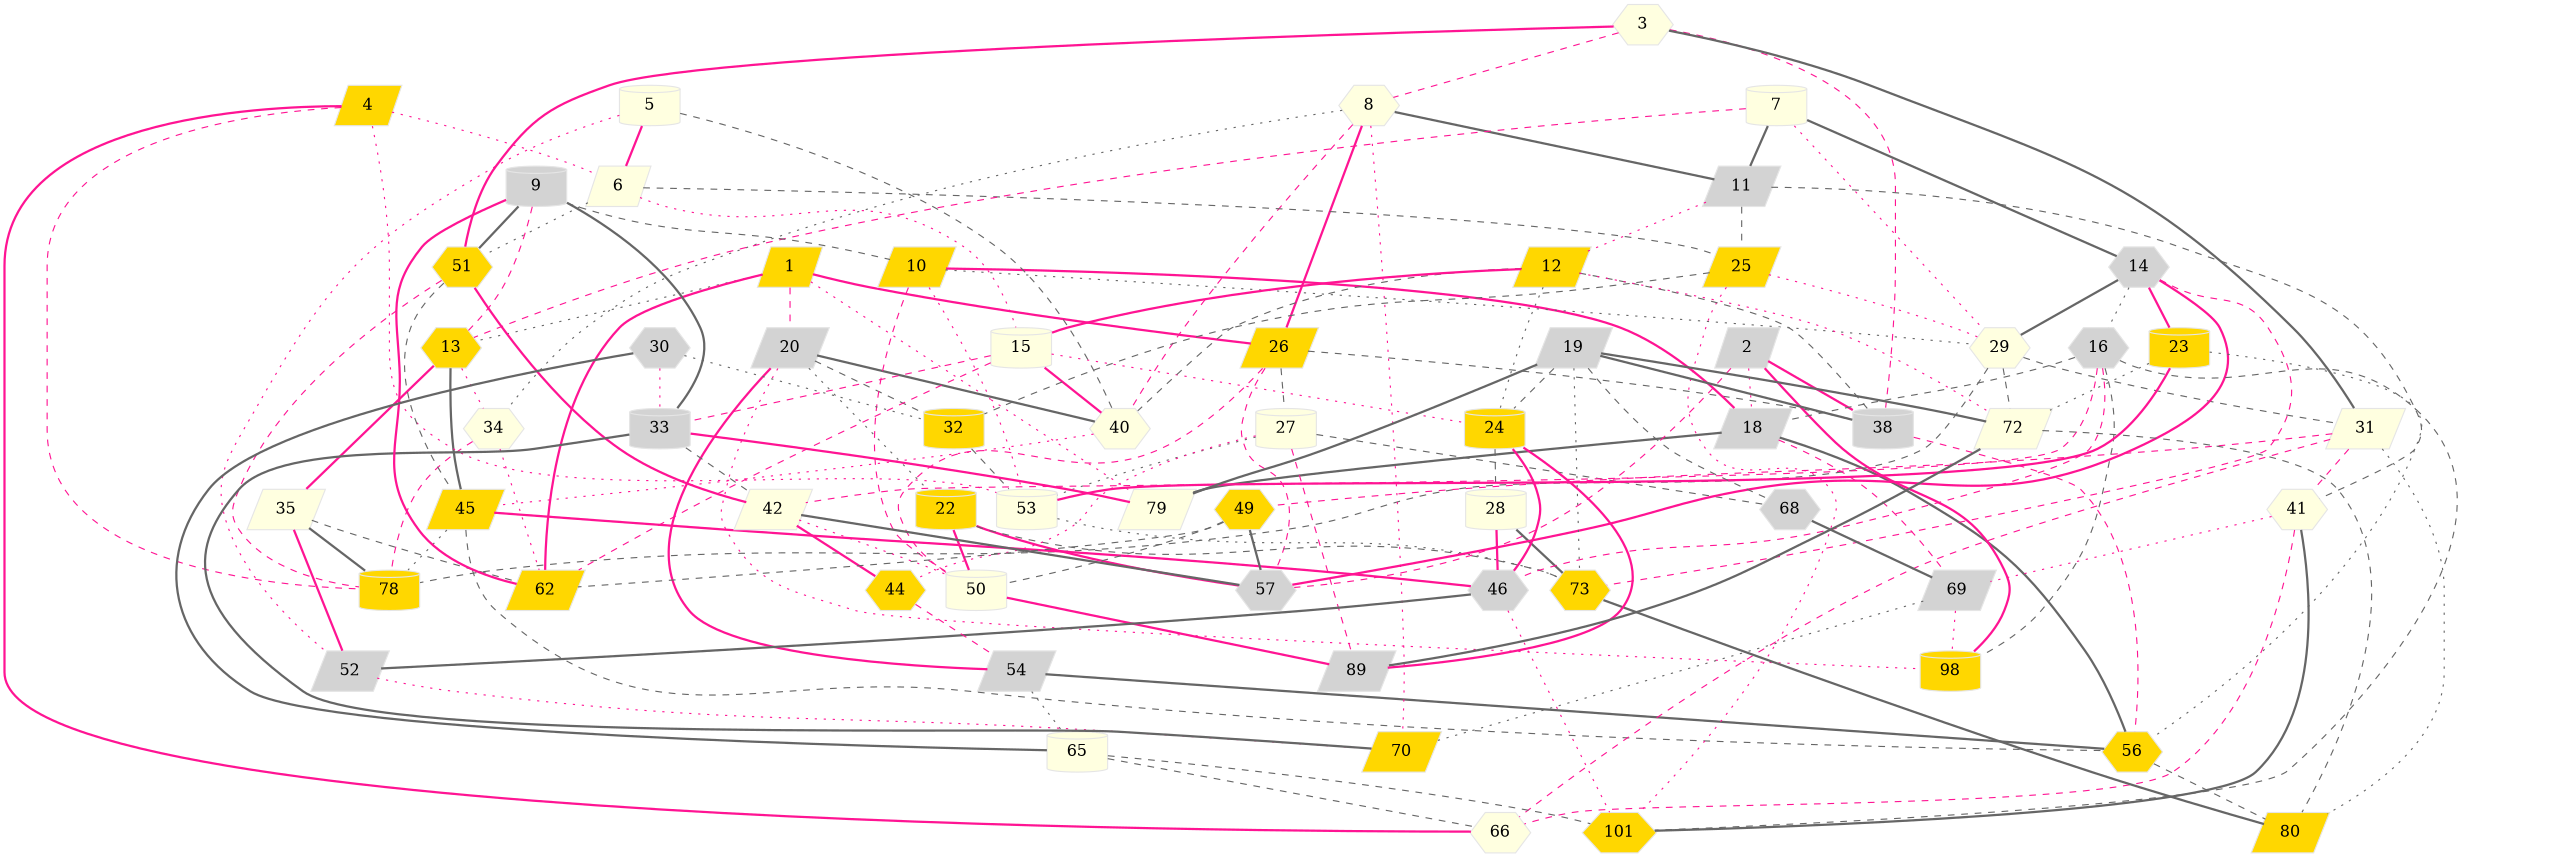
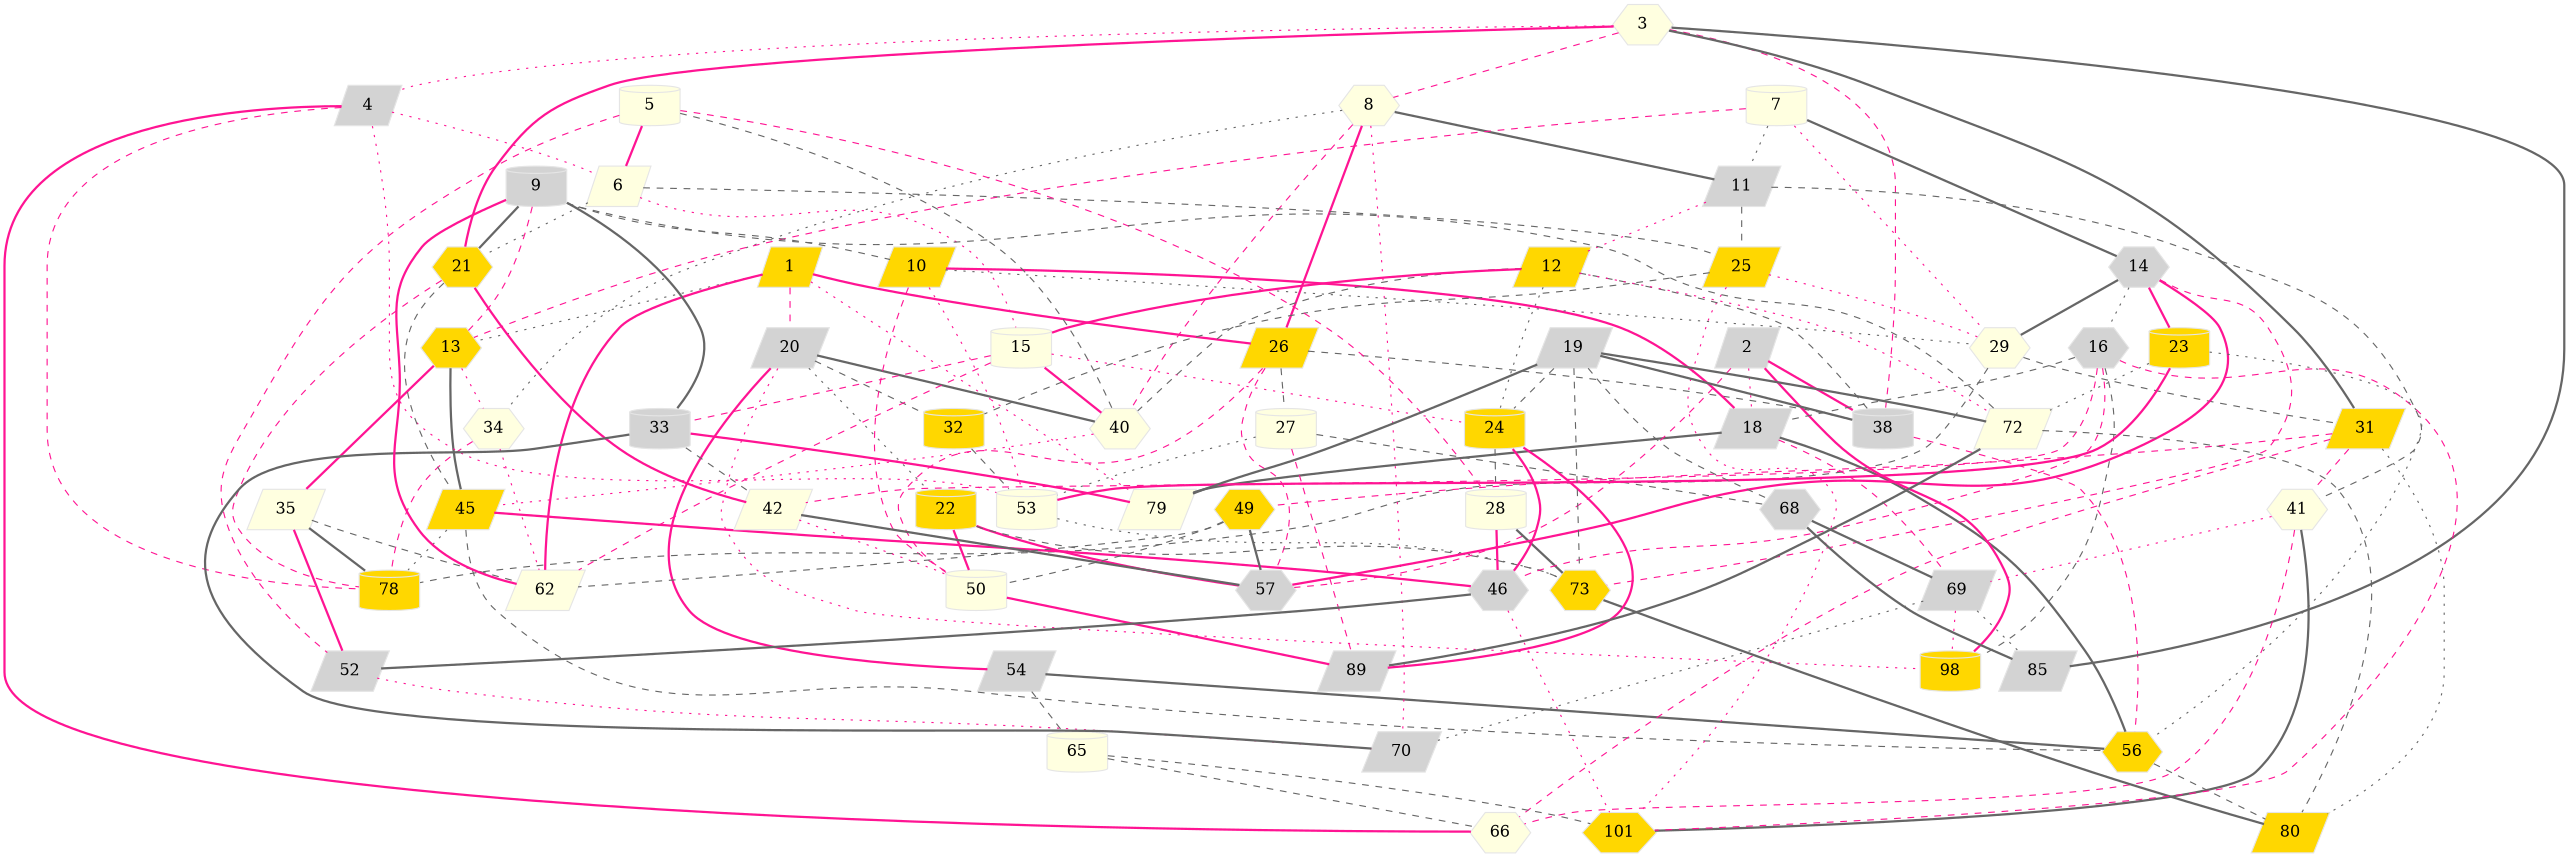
edge "3" -- "4": added
node "4": fillcolor gold -> lightgrey
edge "7" -- "11": style bold -> dotted
edge "5" -- "28": added
node "51": label "51" -> "21"
edge "5" -- "52": style dotted -> dashed
node "30": removed
edge "29" -- "72": now "9" -- "72"
node "31": fillcolor lightyellow -> gold
edge "19" -- "73": style dotted -> dashed
node "62": fillcolor gold -> lightyellow
node "44": removed
node "85": added
edge "54" -- "65": style dotted -> dashed
edge "16" -- "101": color gray40 -> deeppink
node "70": fillcolor gold -> lightgrey
